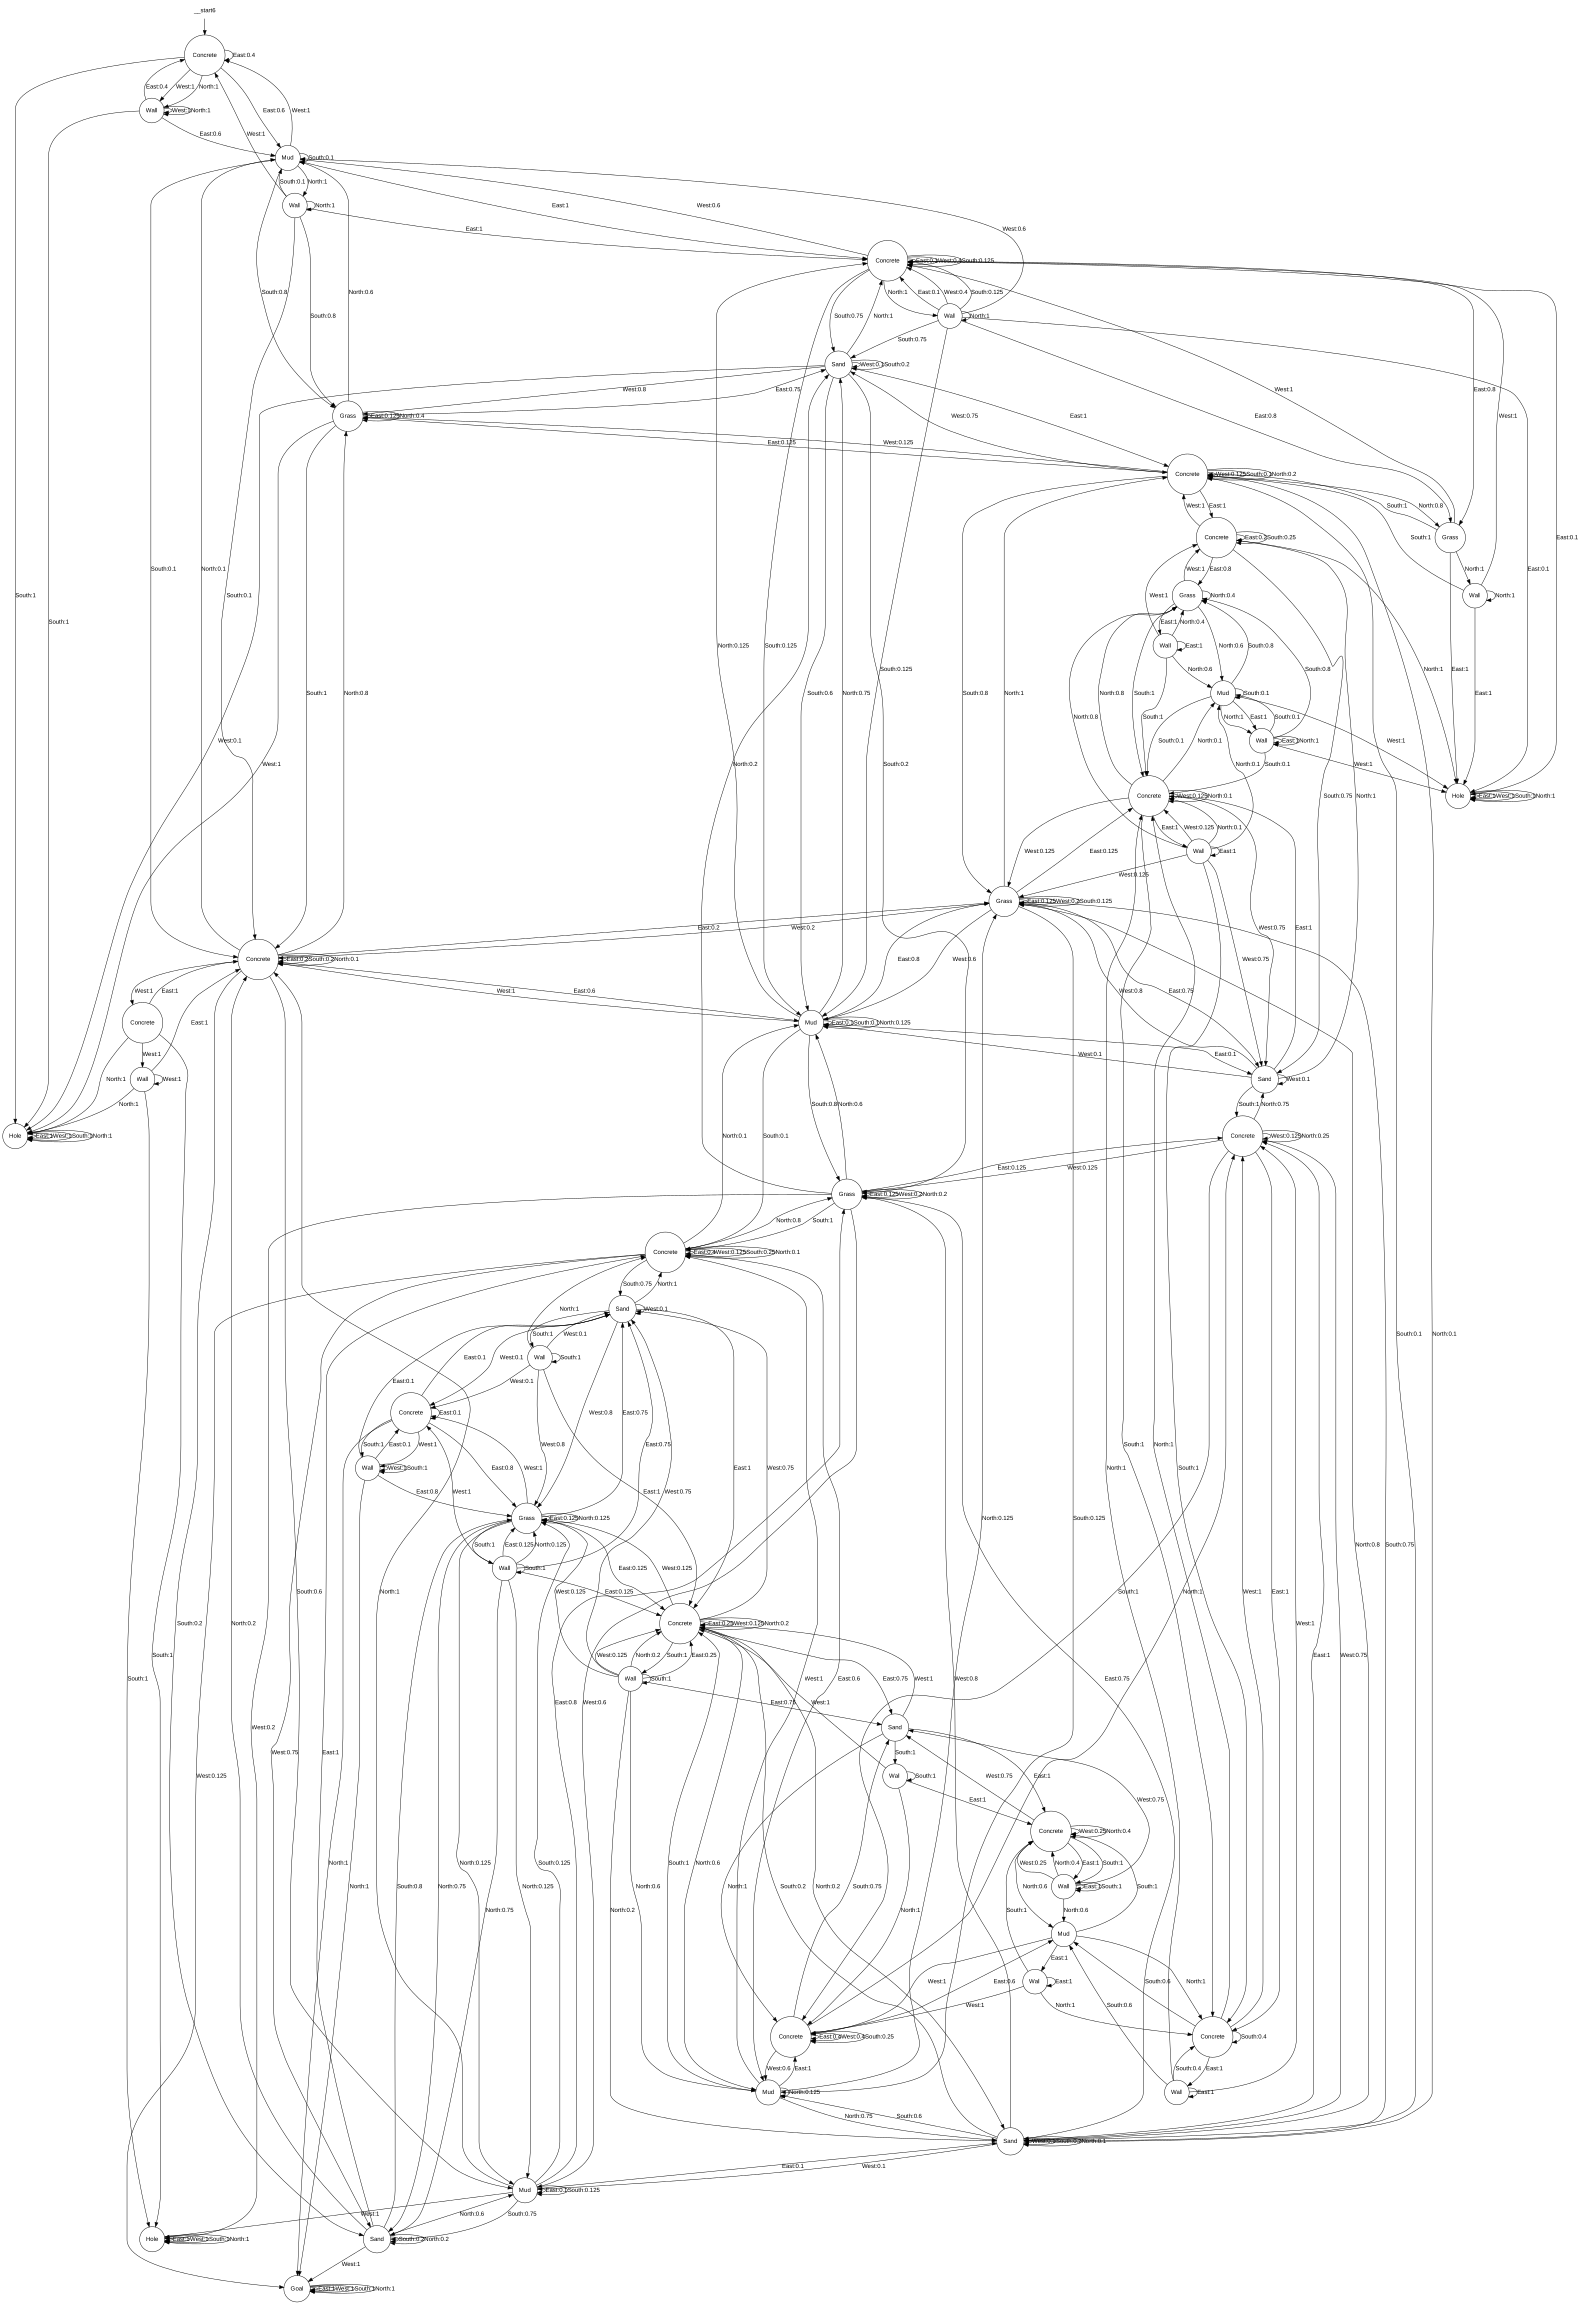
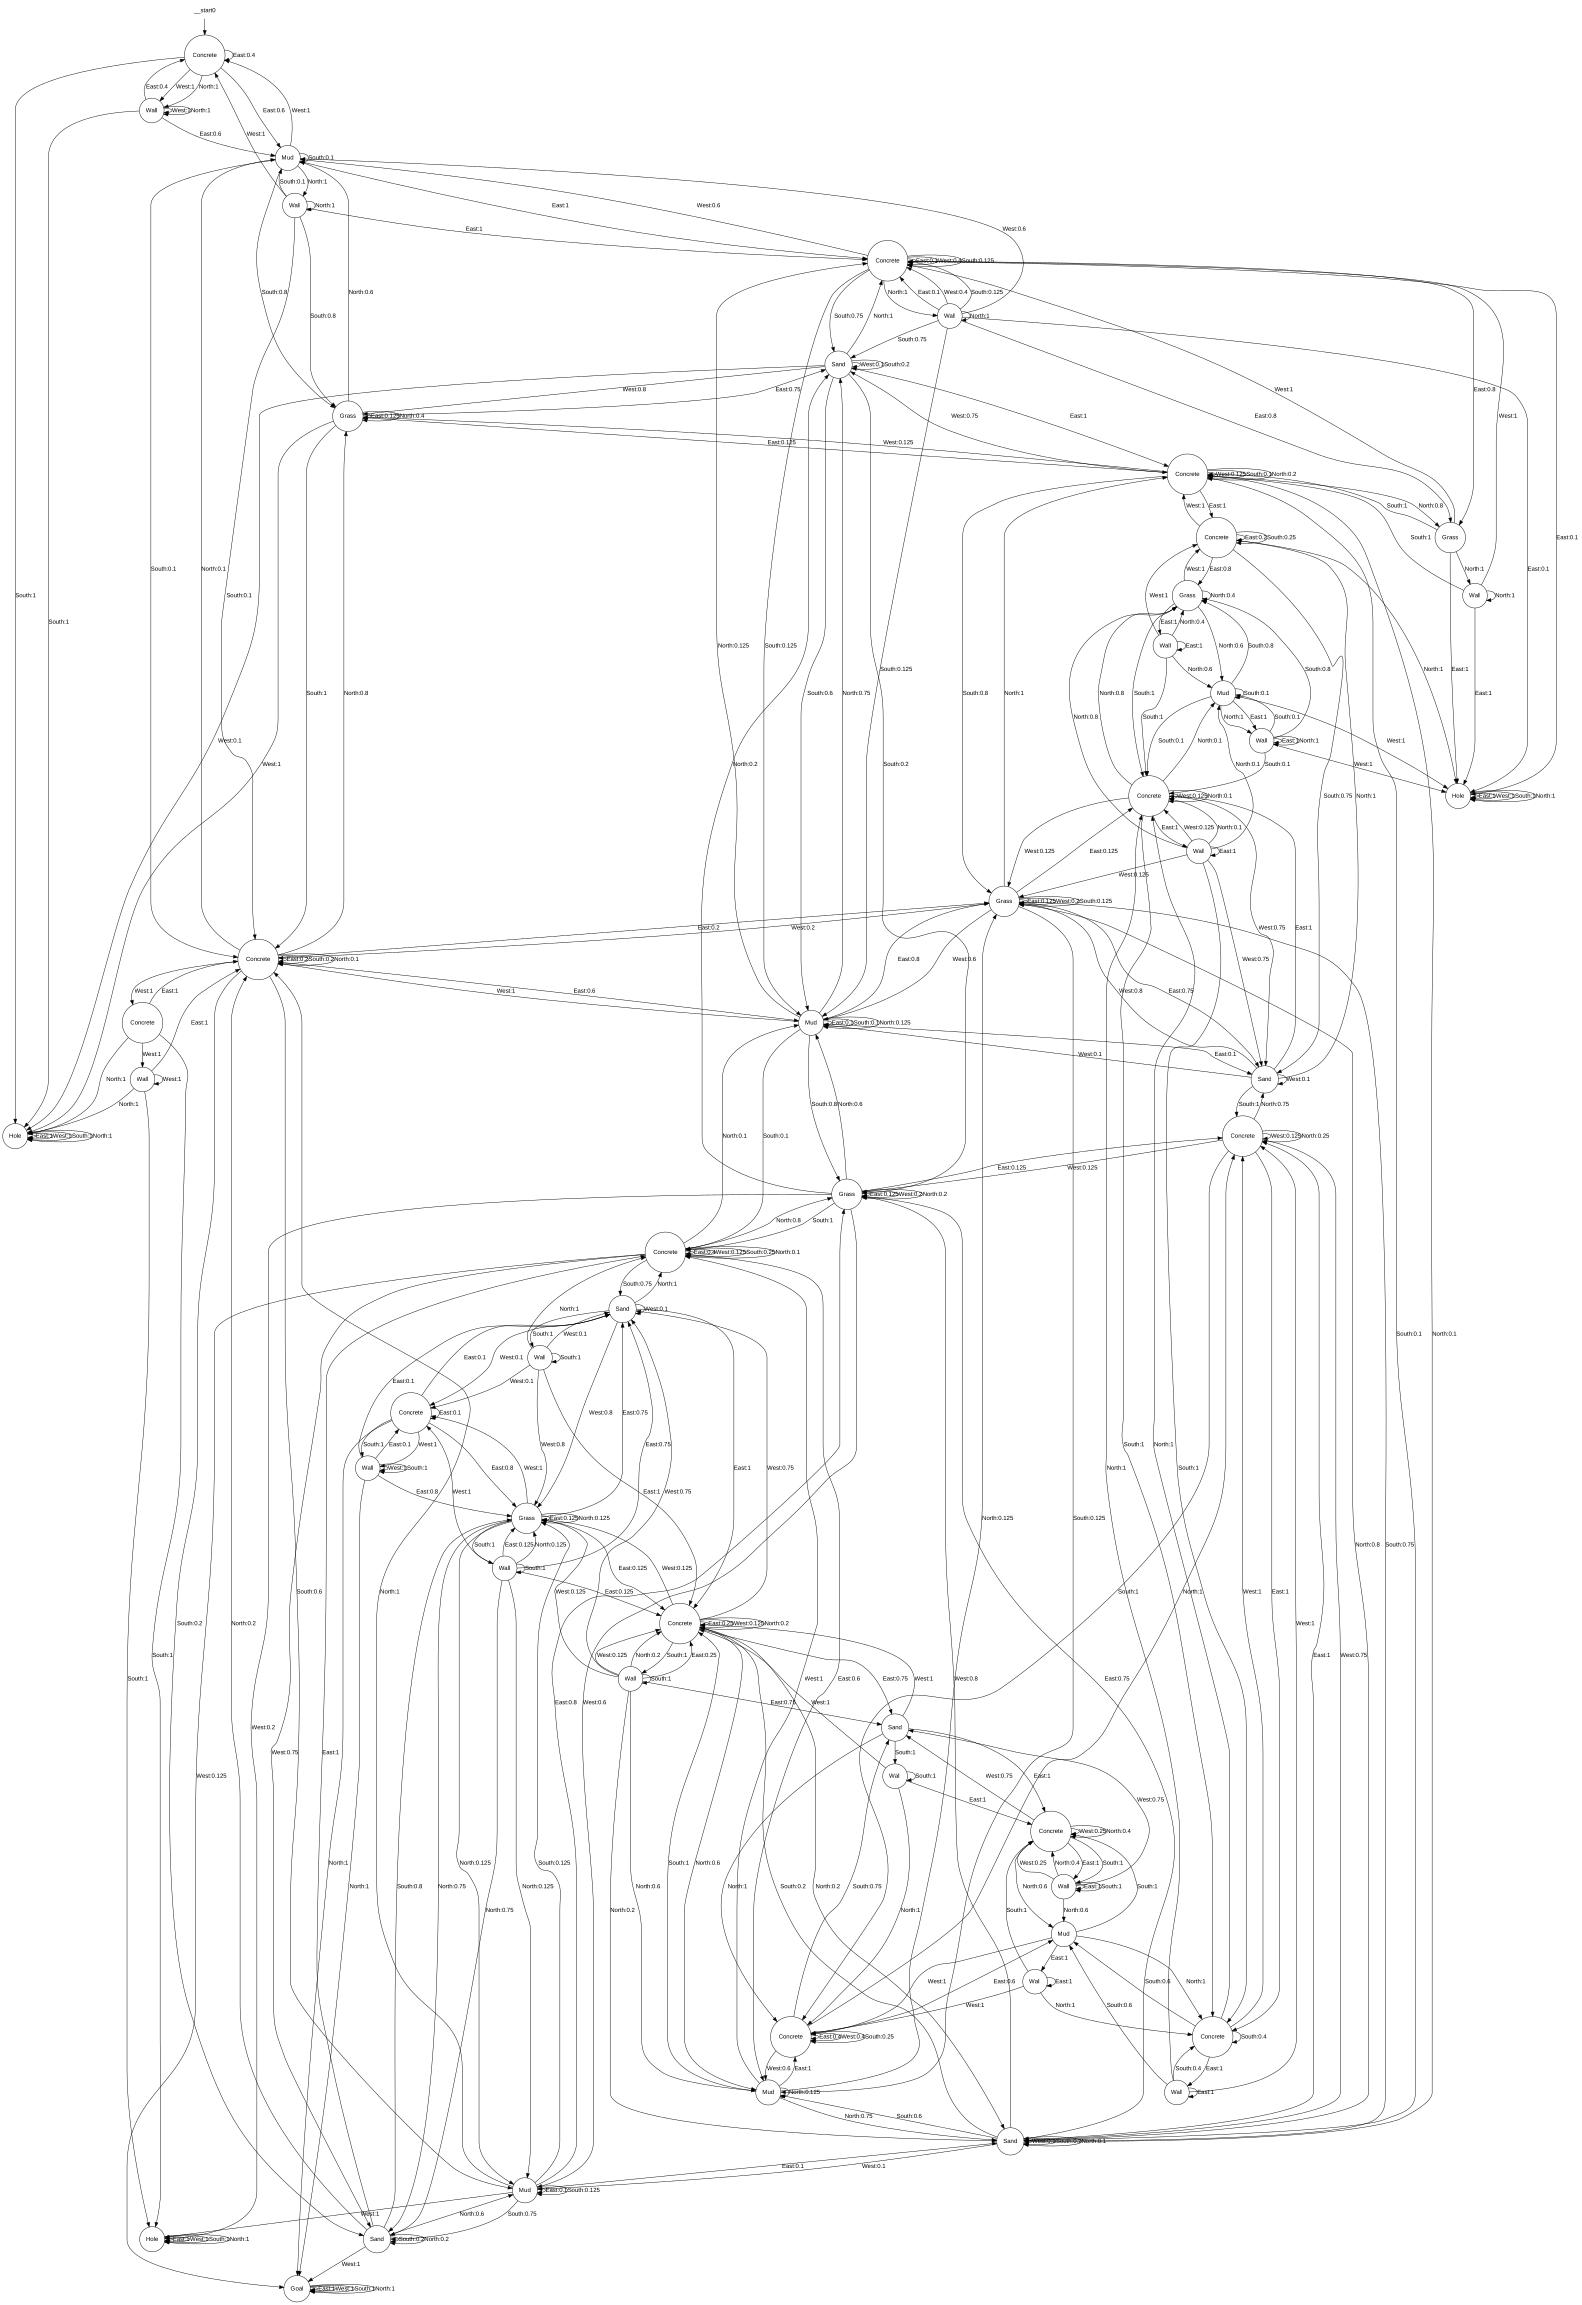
node "__start6": label "__start6" -> "__start0"
